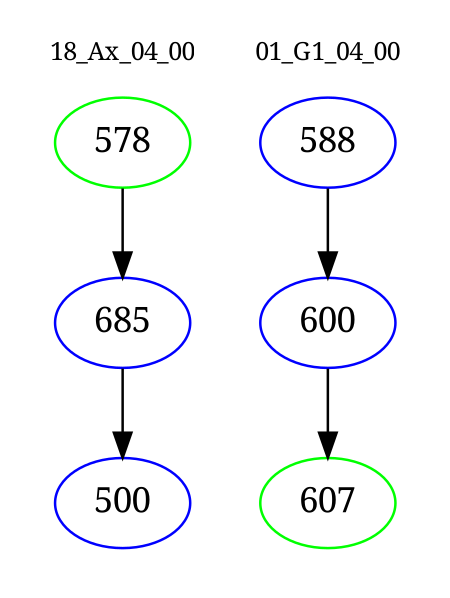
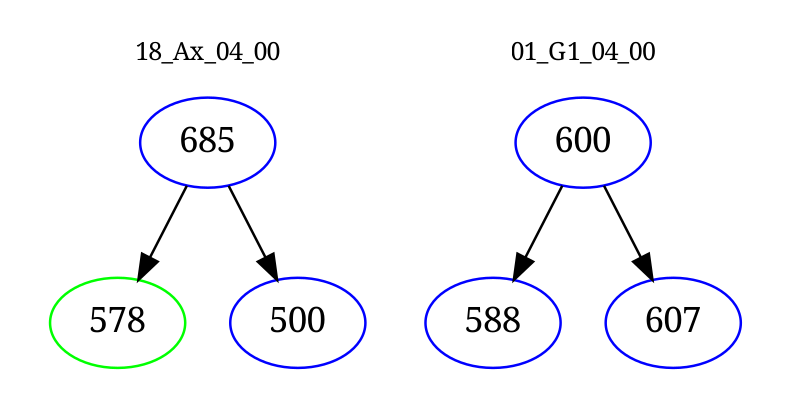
edge "578" -> "685": reversed
edge "588" -> "600": reversed
node "607": color green -> blue
